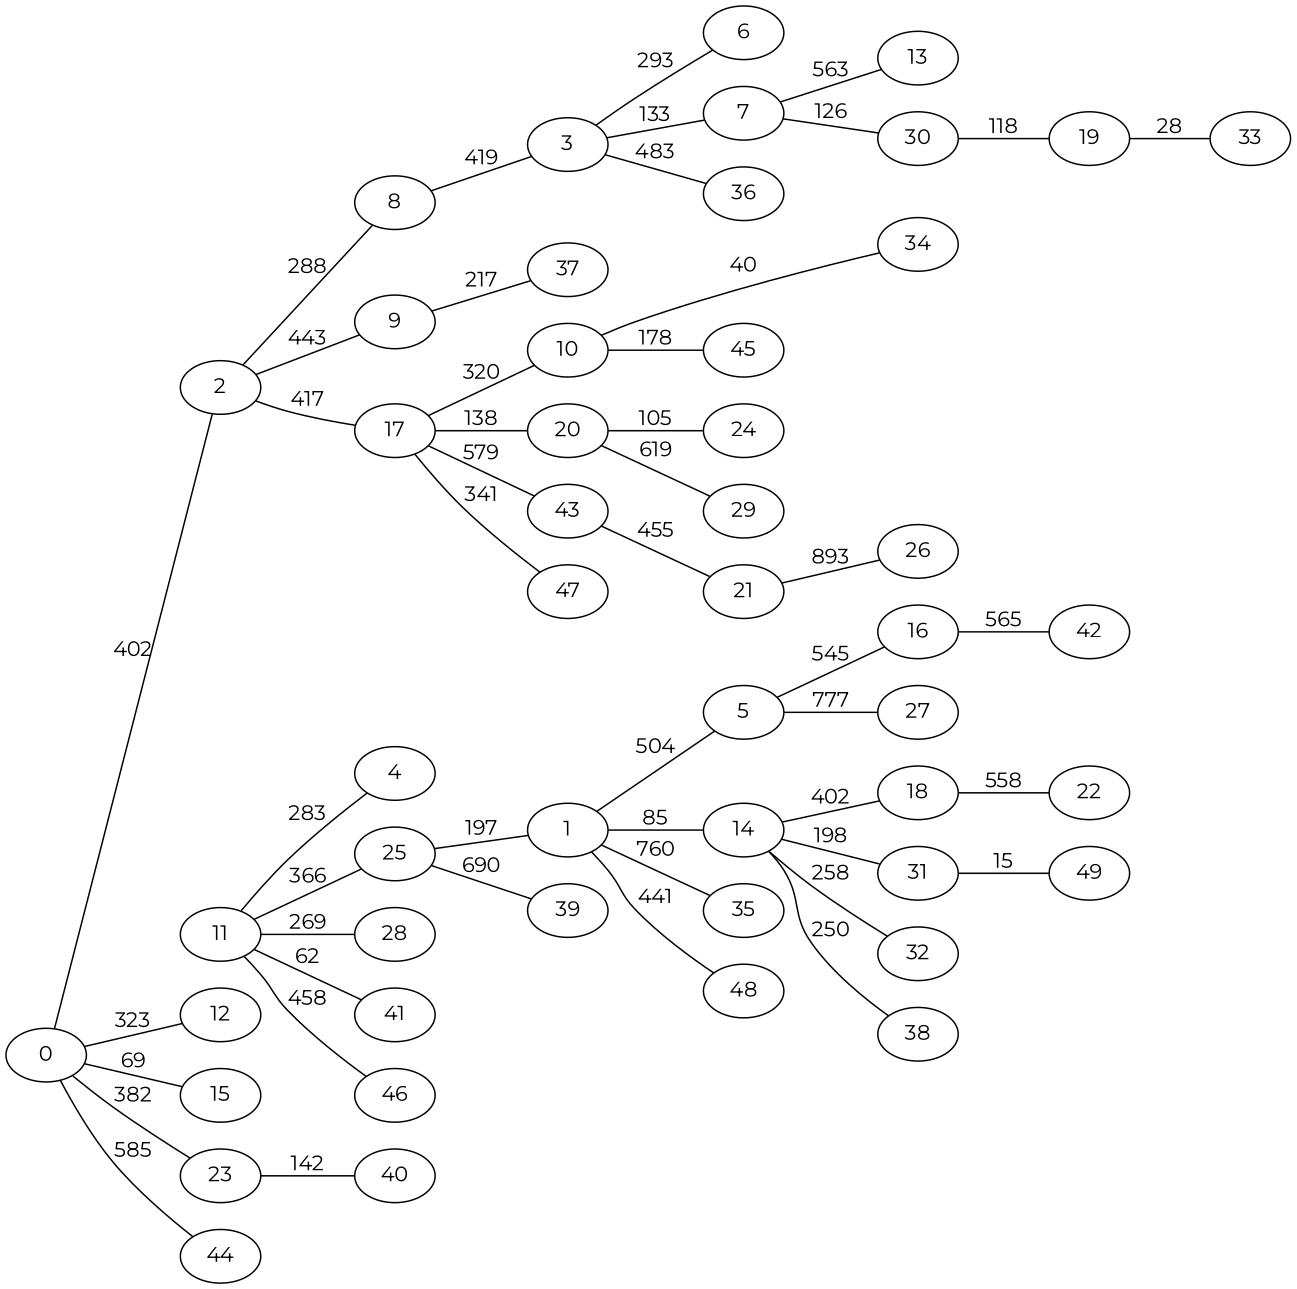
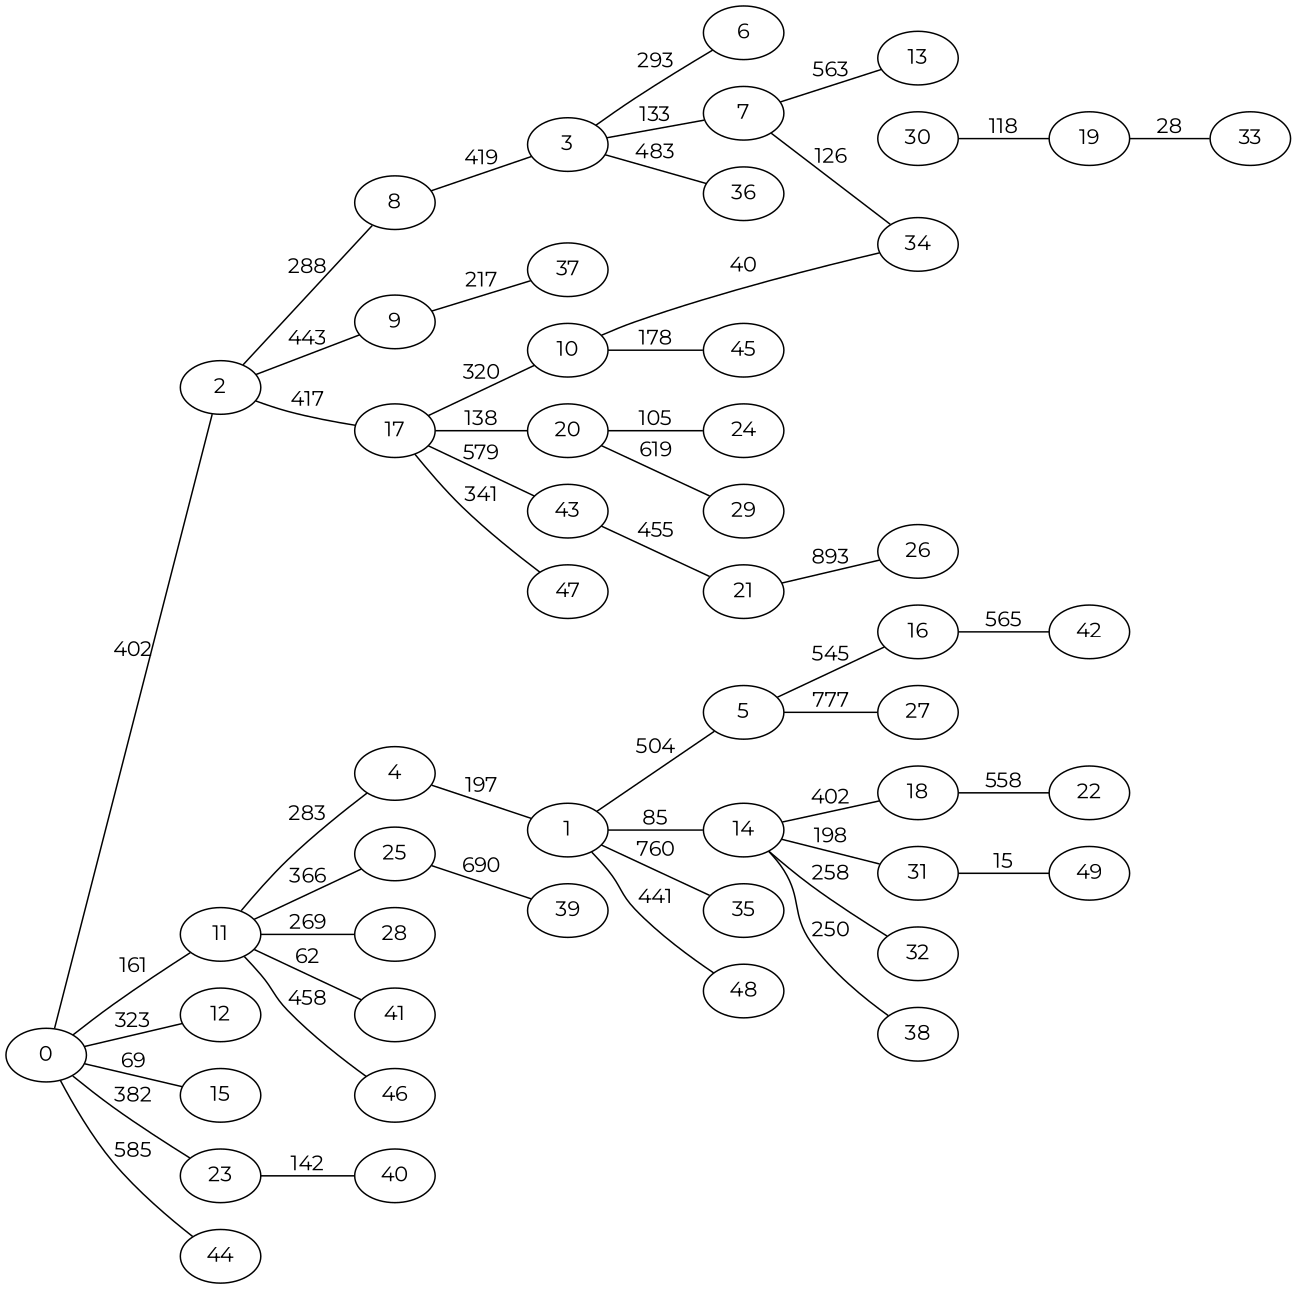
edge "7" -- "30": now "7" -- "34"
edge "1" -- "25": now "1" -- "4"
edge "11" -- "0": added, label "161"
